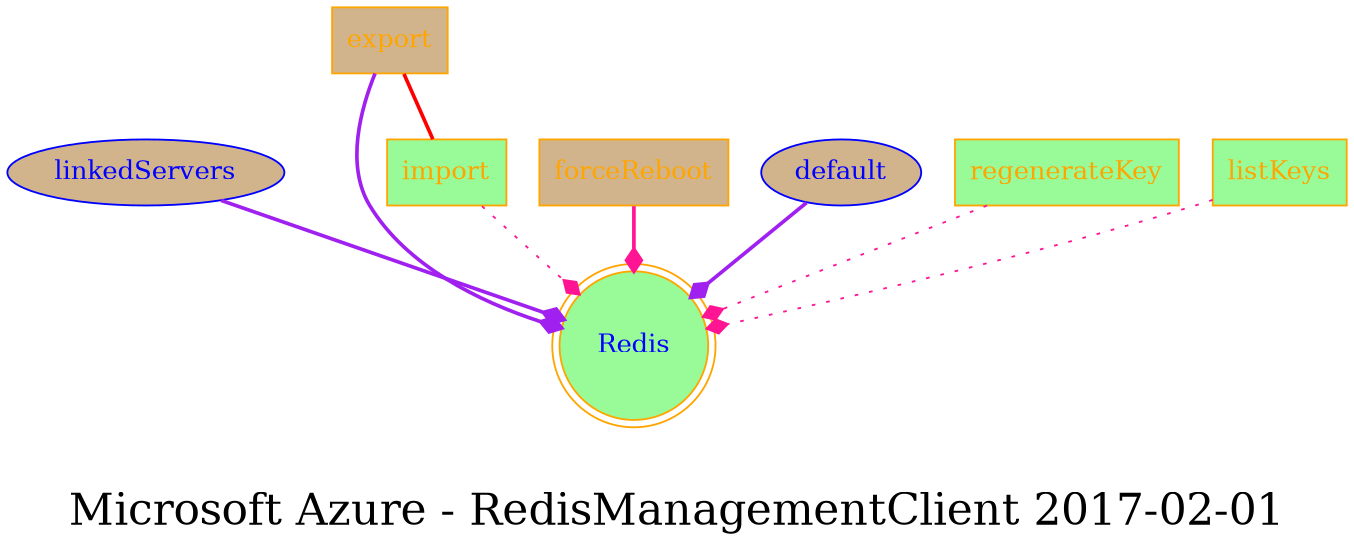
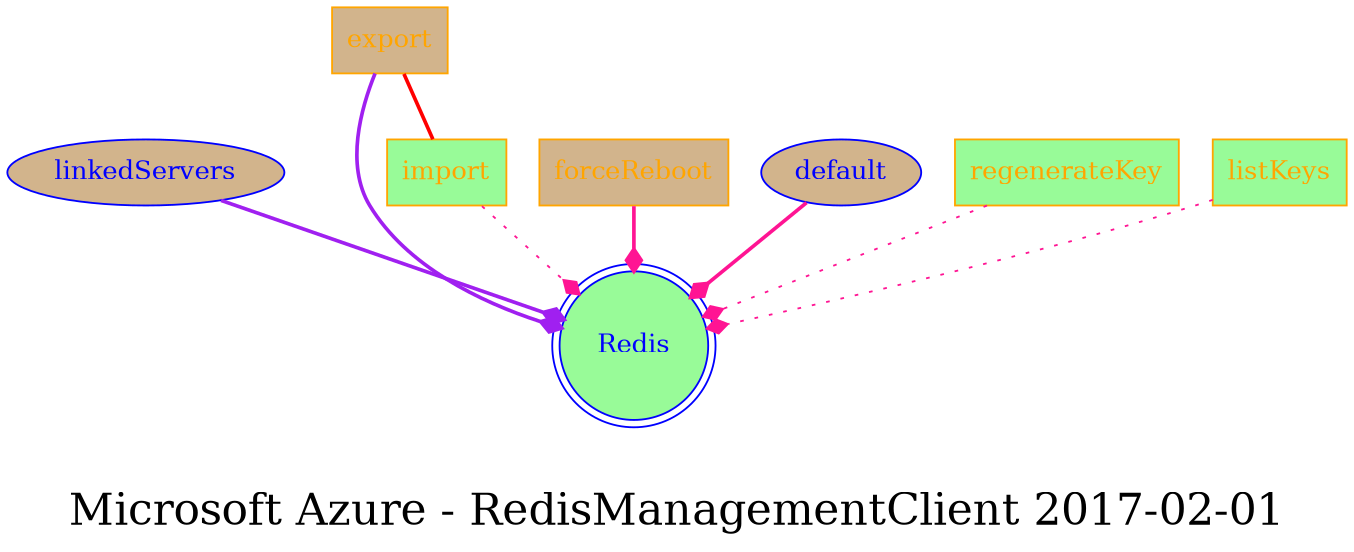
edge "default" -> "Redis": color purple -> deeppink
node "Redis": color orange -> blue
